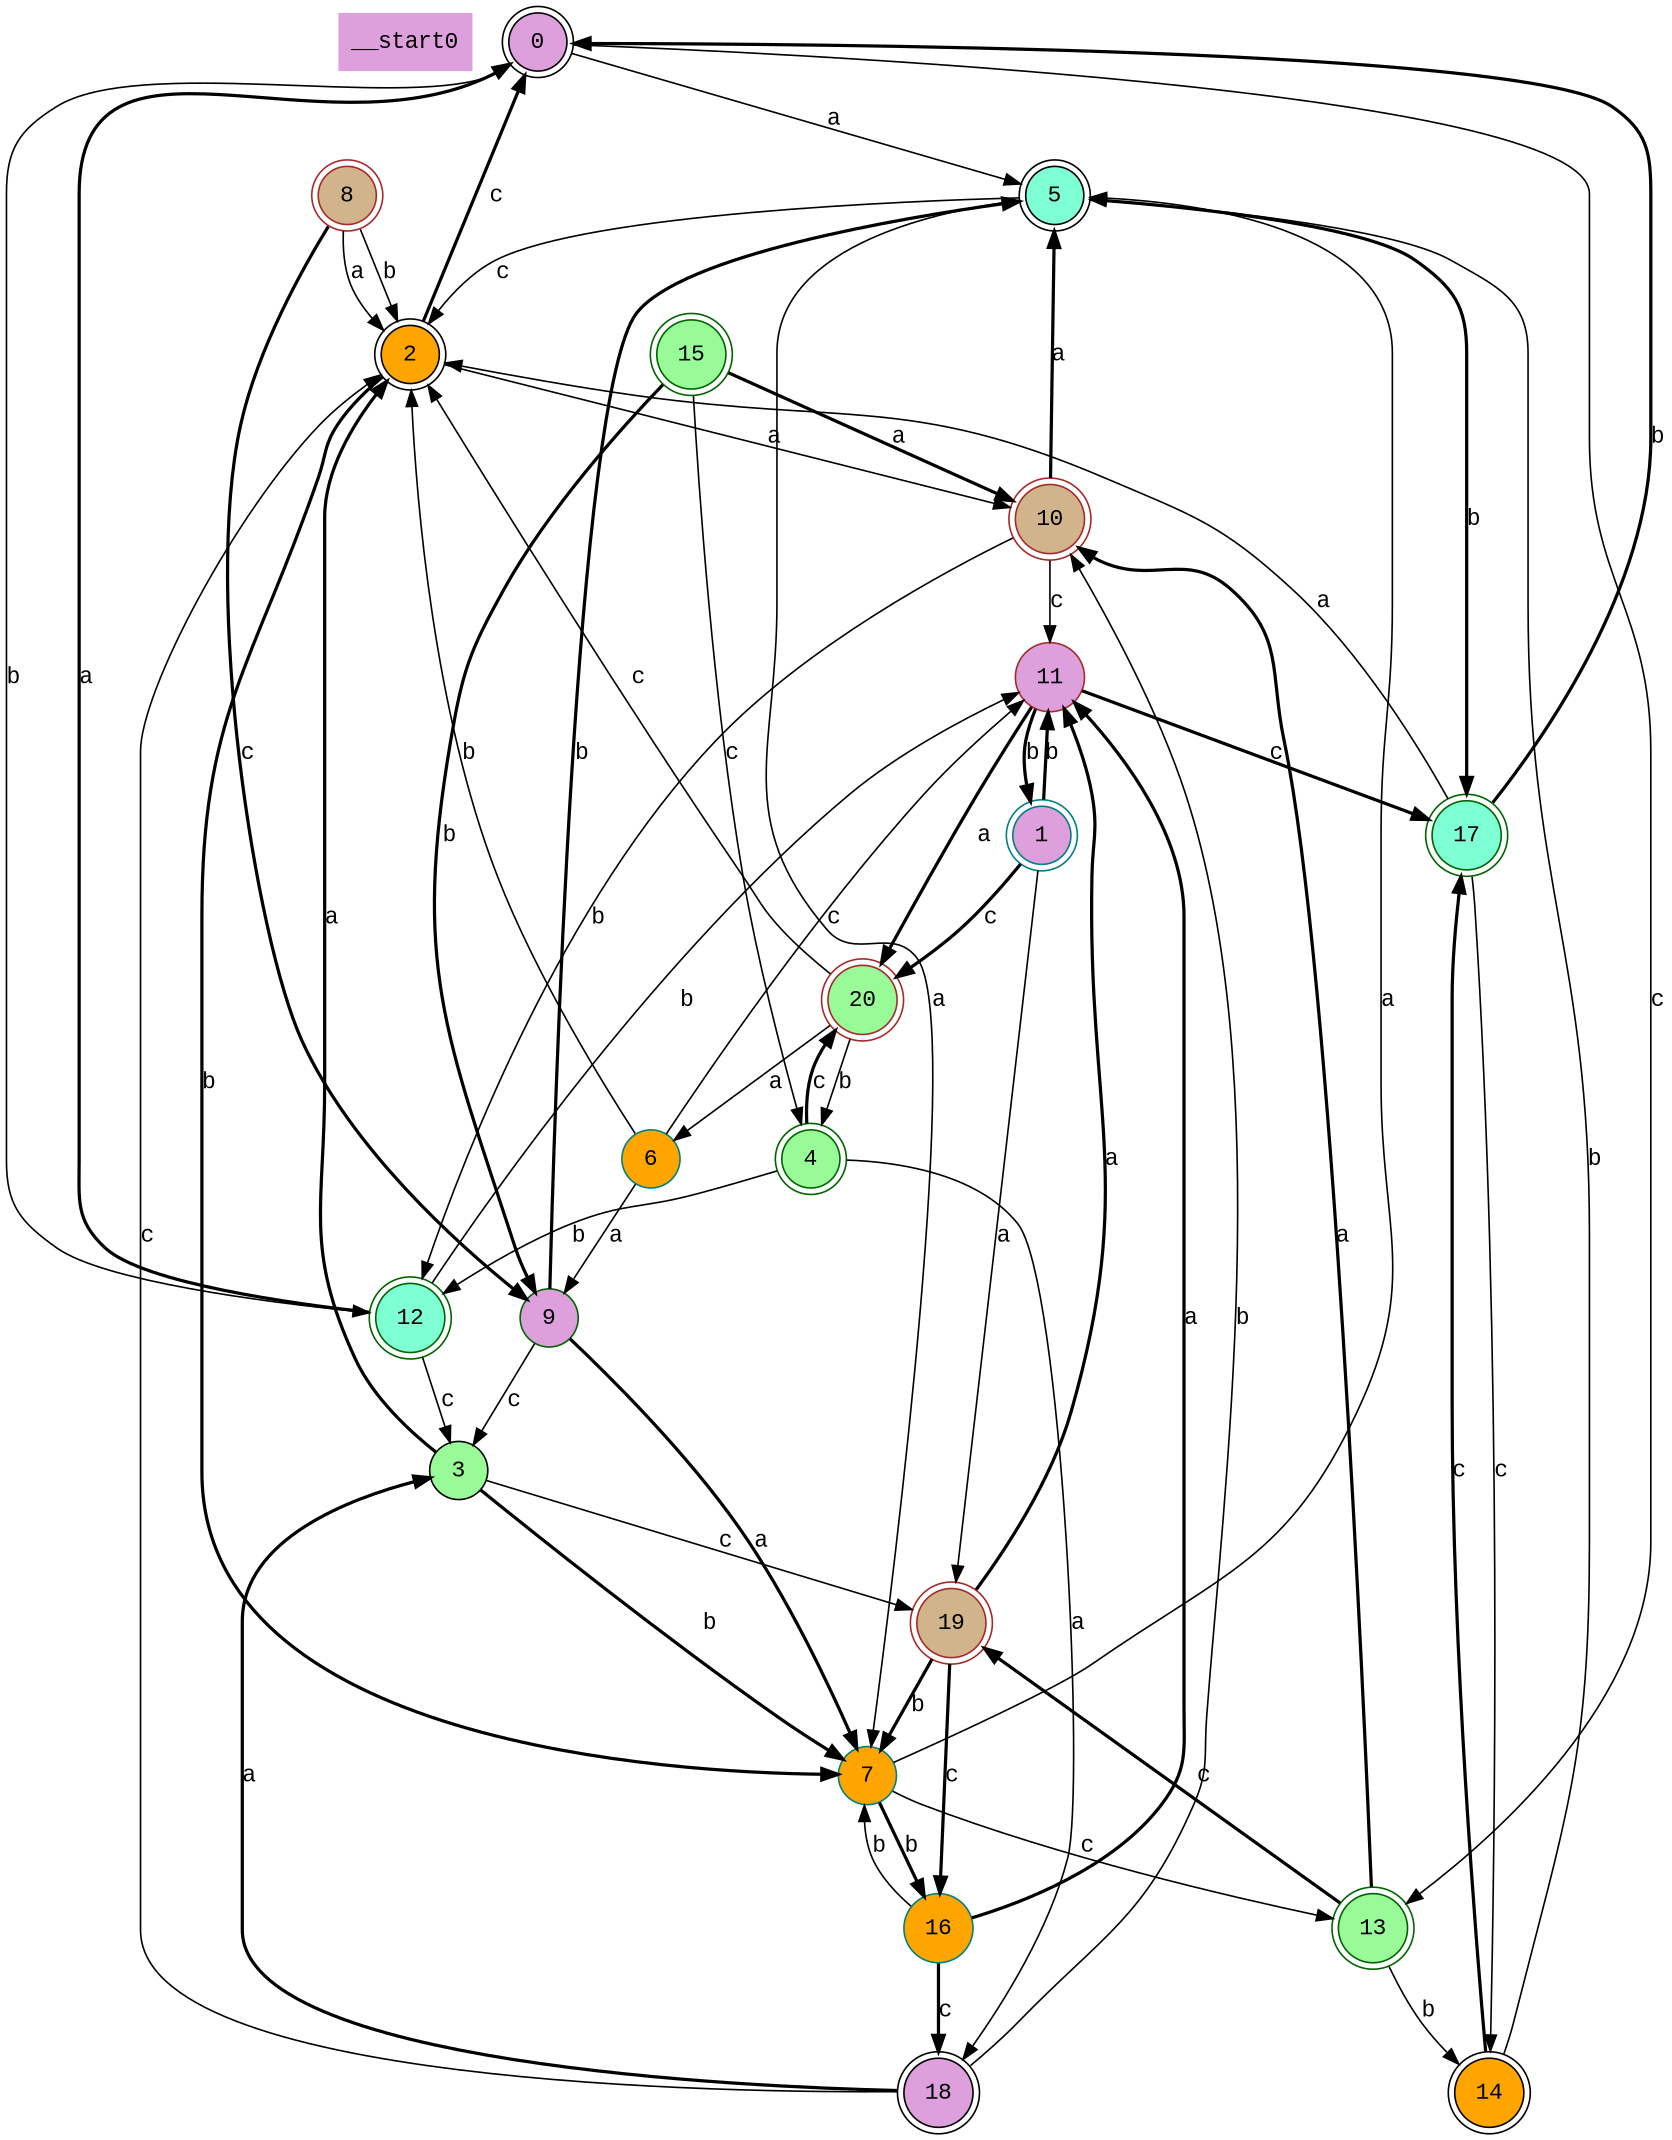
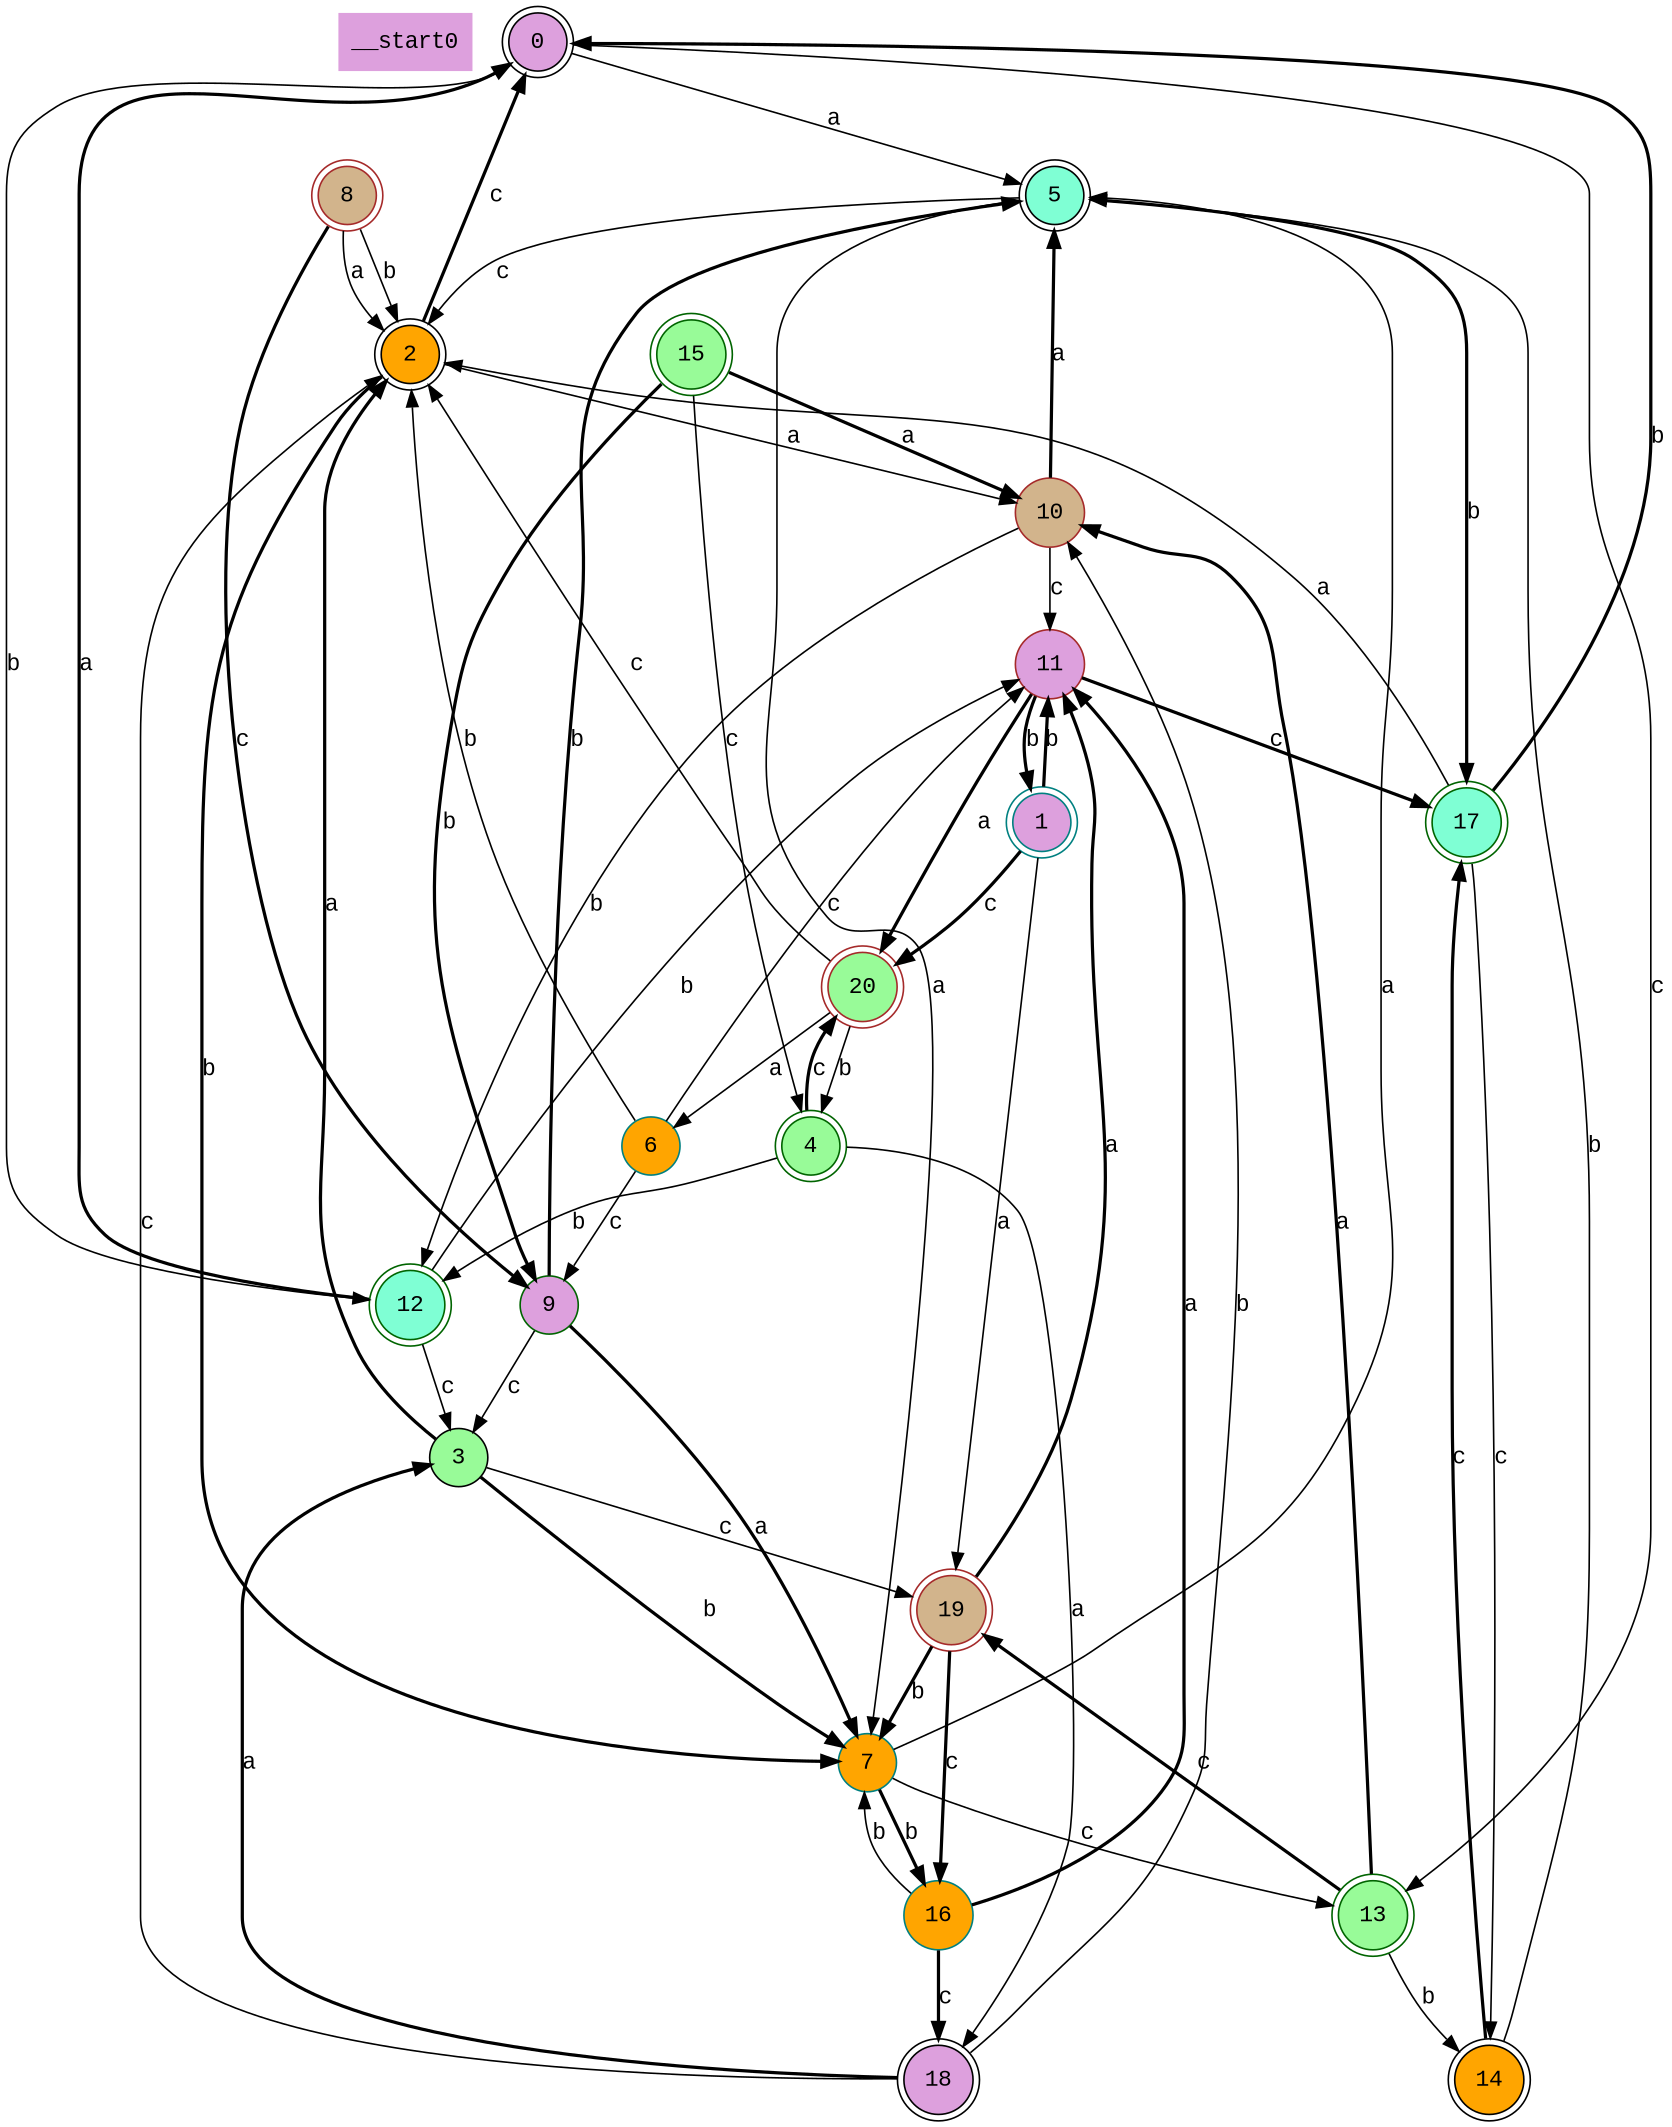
node "10": shape doublecircle -> circle
edge "6" -> "9": label "a" -> "c"
